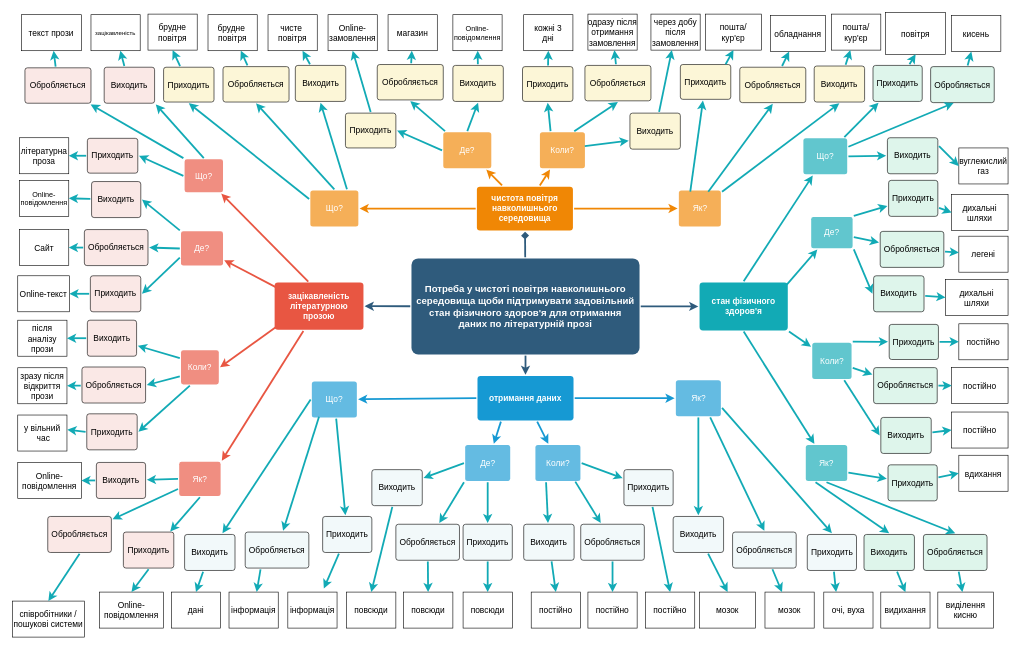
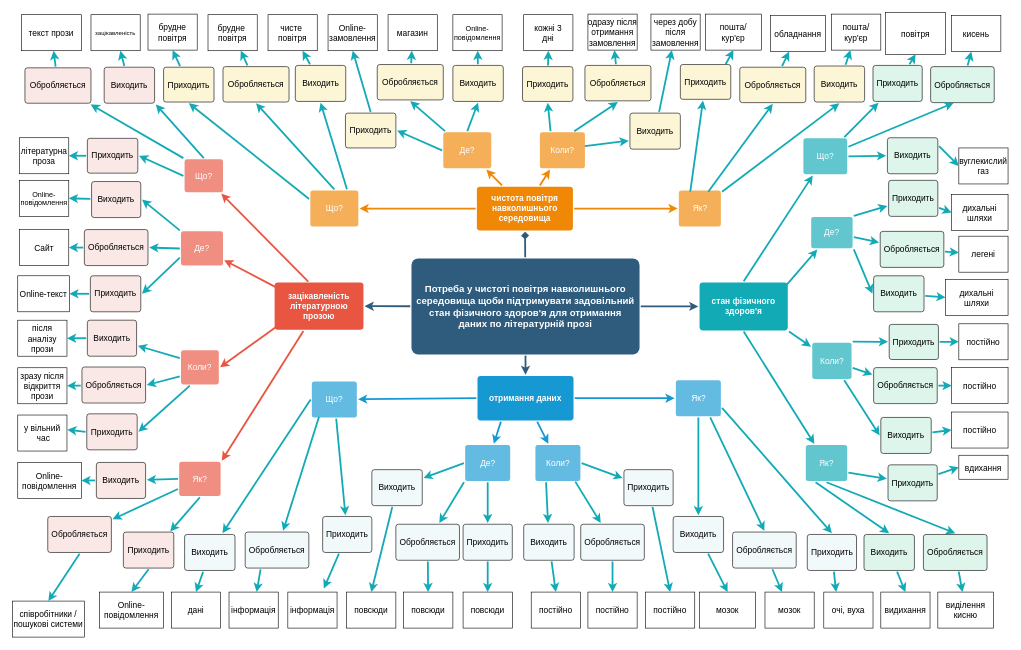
node "вдихання": size 49x36 -> 49x24
